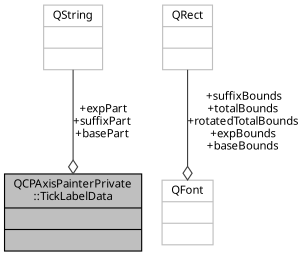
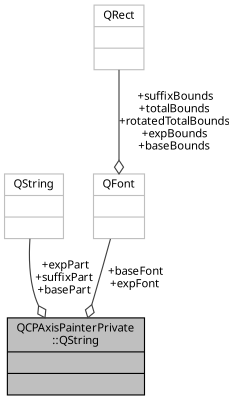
node "QCPAxisPainterPrivate": text "::TickLabelData" -> "::QString"
edge "QFont" -> "QCPAxisPainterPrivate": added, label "+baseFont +expFont"
